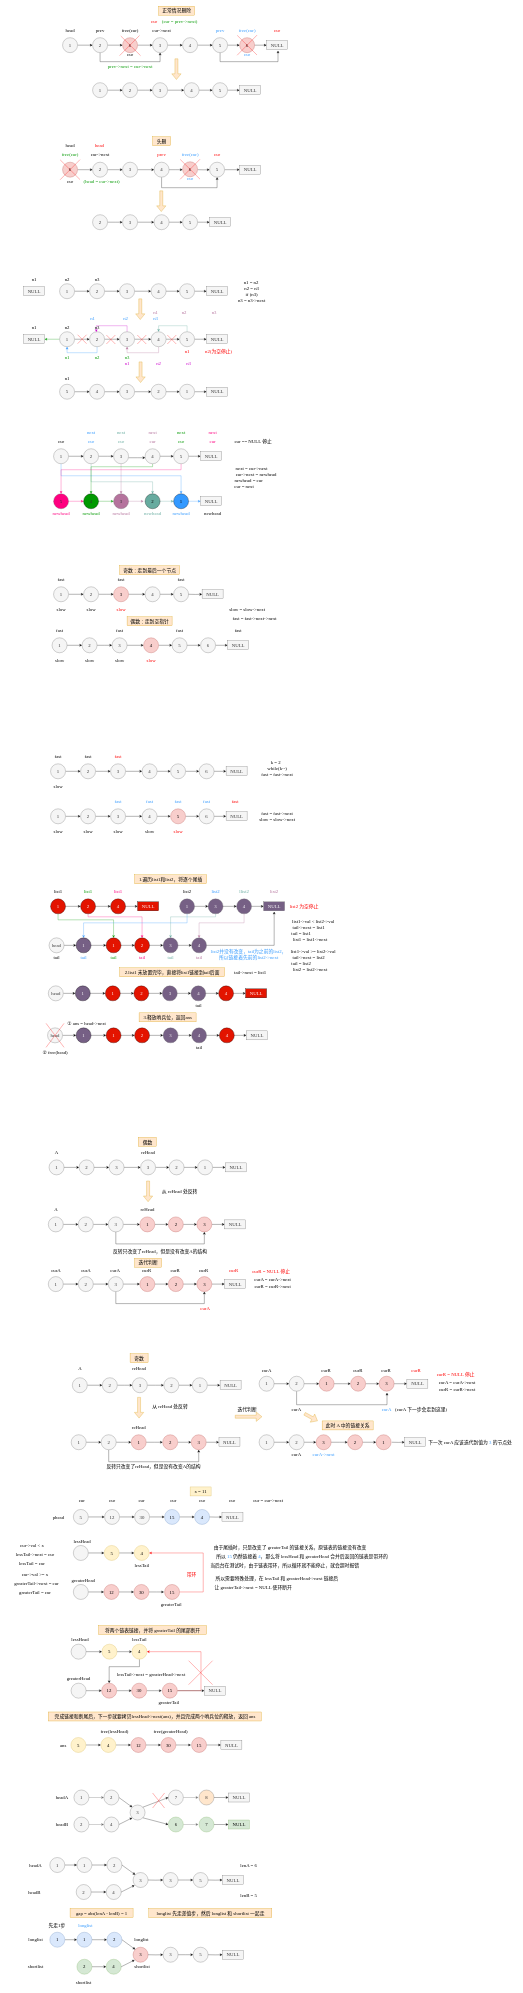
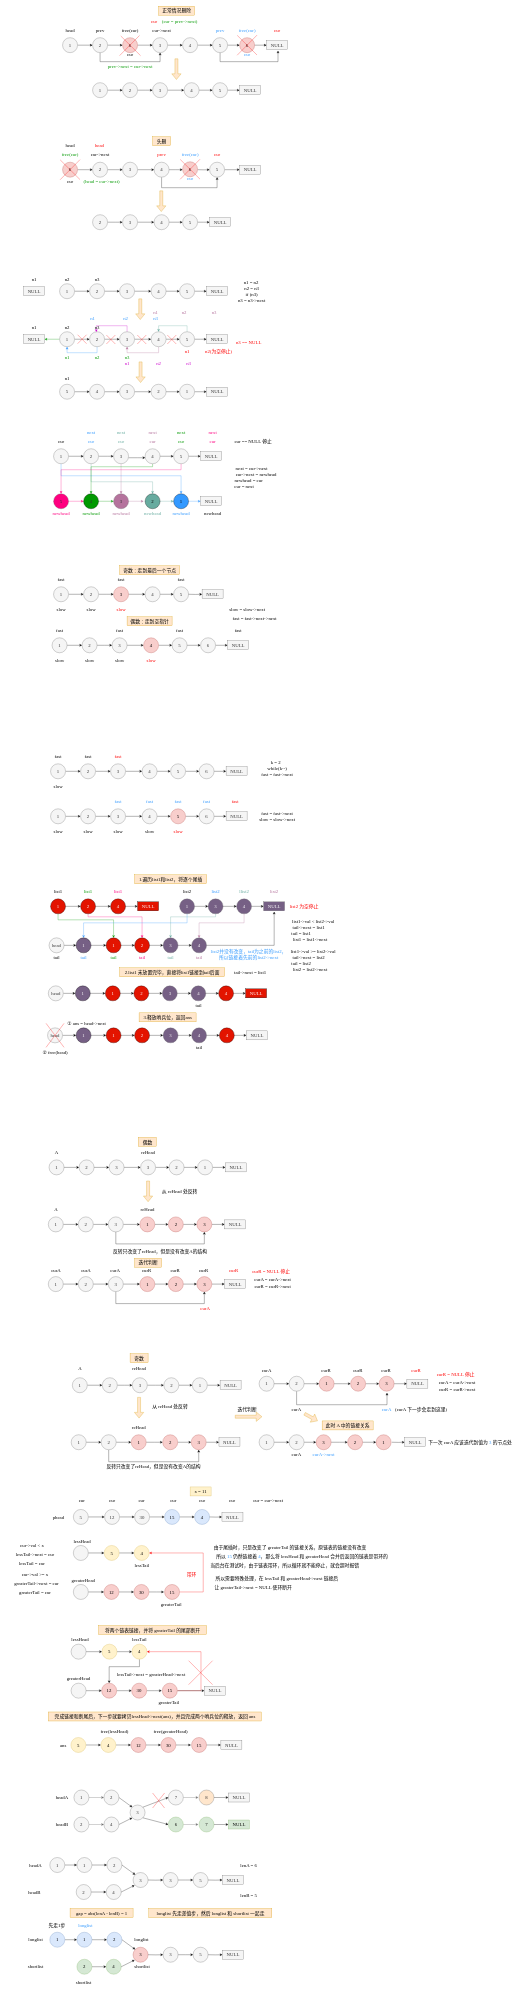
node "n3 == NULL": added
